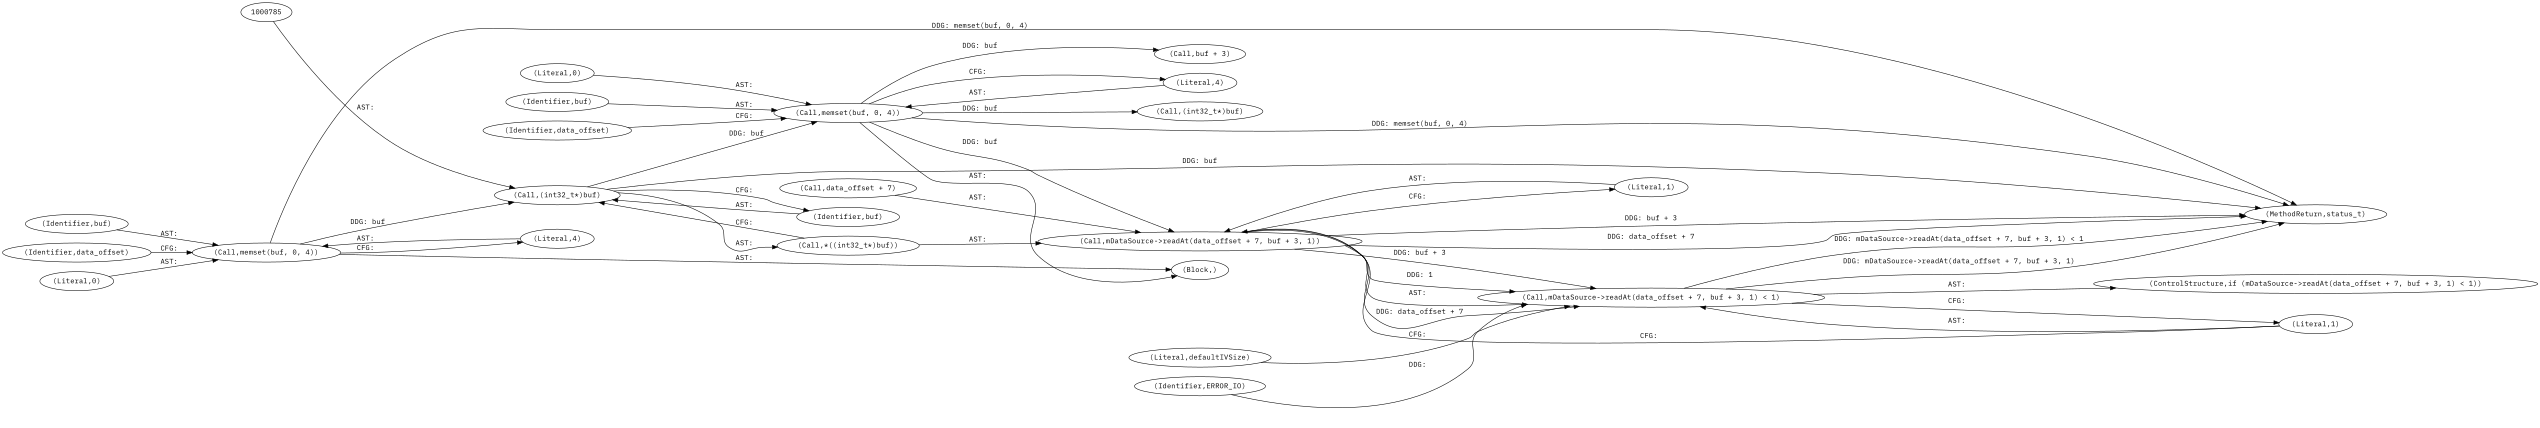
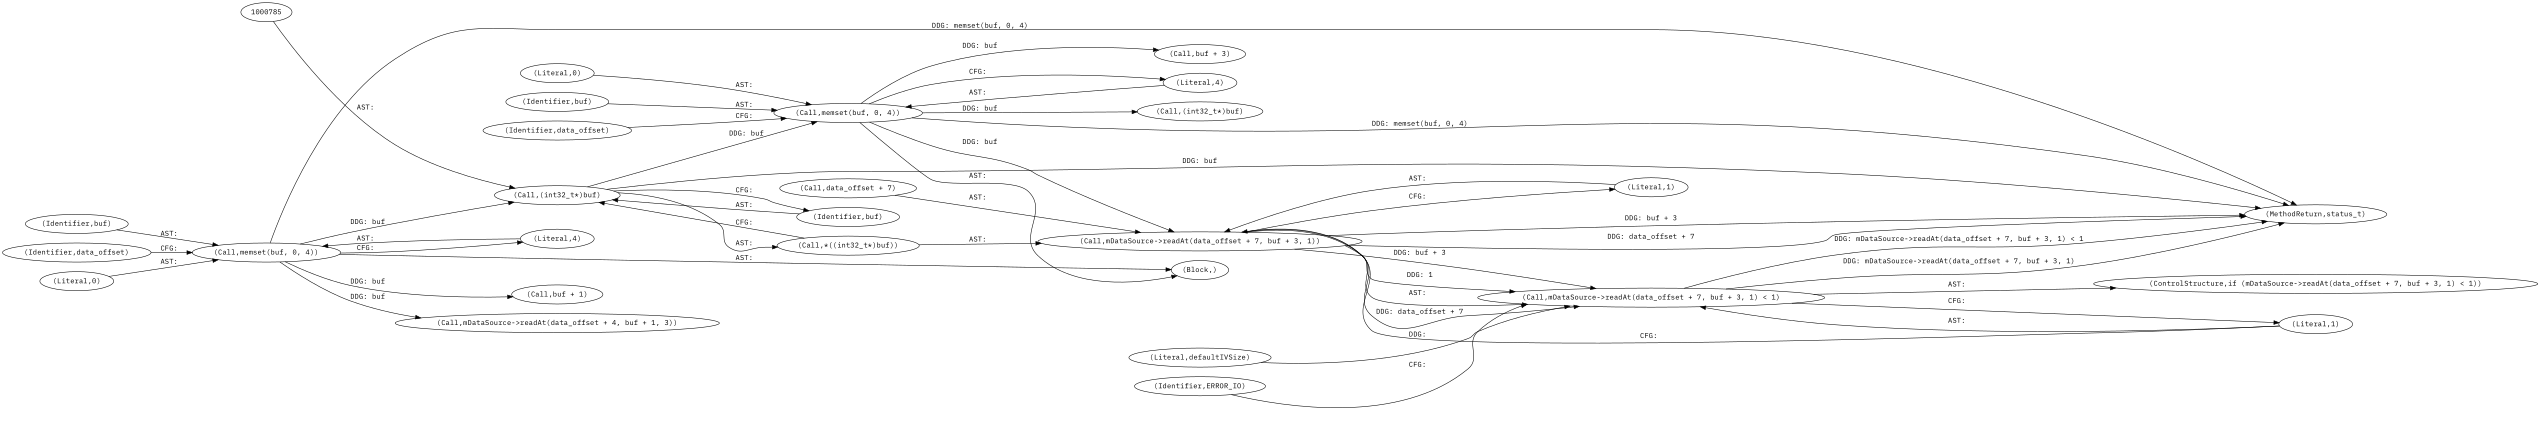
node "(Call,buf + 1)": added
node "(Call,mDataSource->readAt(data_offset + 4, buf + 1, 3))": added
edge "(Literal,defaultIVSize)" -> "(Call,mDataSource->readAt(data_offset + 7, buf + 3, 1) < 1)": label "CFG: " -> "DDG: "
edge "(Identifier,ERROR_IO)" -> "(Call,mDataSource->readAt(data_offset + 7, buf + 3, 1) < 1)": label "DDG: " -> "CFG: "
